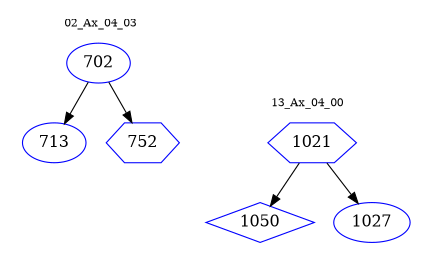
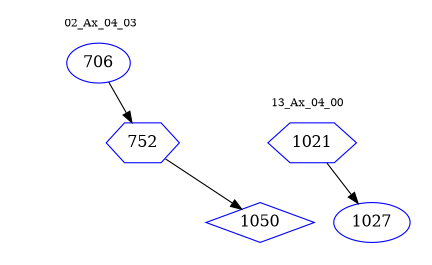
node "702": label "702" -> "706"
node "713": removed
edge "1021" -> "1050": now "752" -> "1050"
